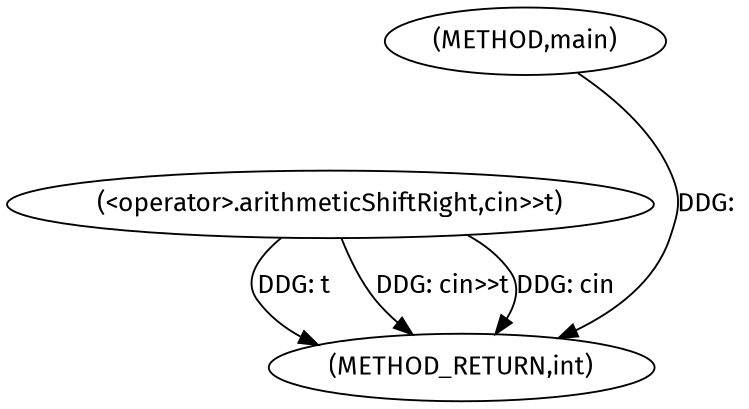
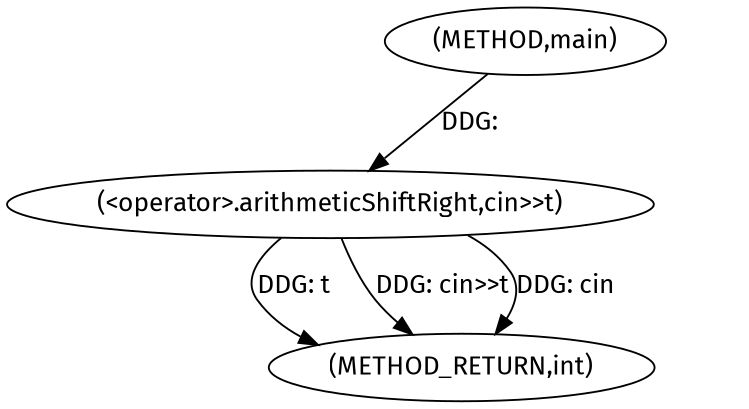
edge "(METHOD,main)" -> "(METHOD_RETURN,int)": now "(METHOD,main)" -> "(<operator>.arithmeticShiftRight,cin>>t)"
